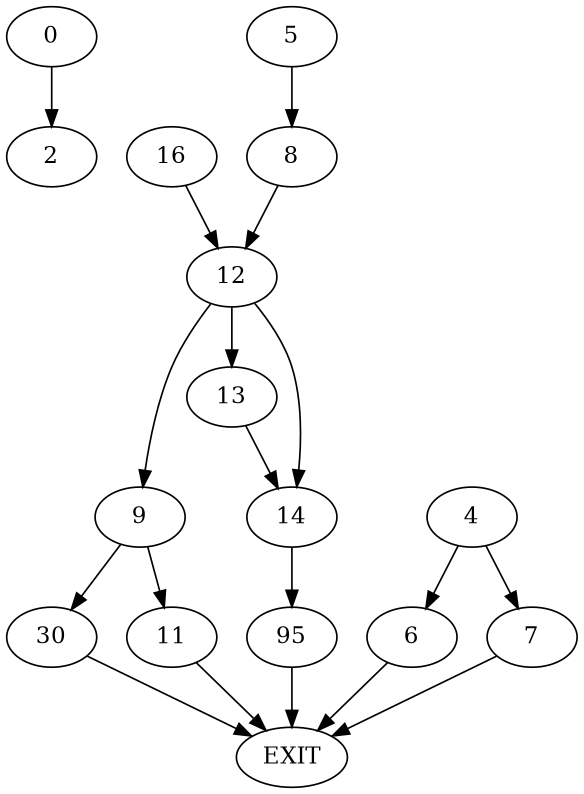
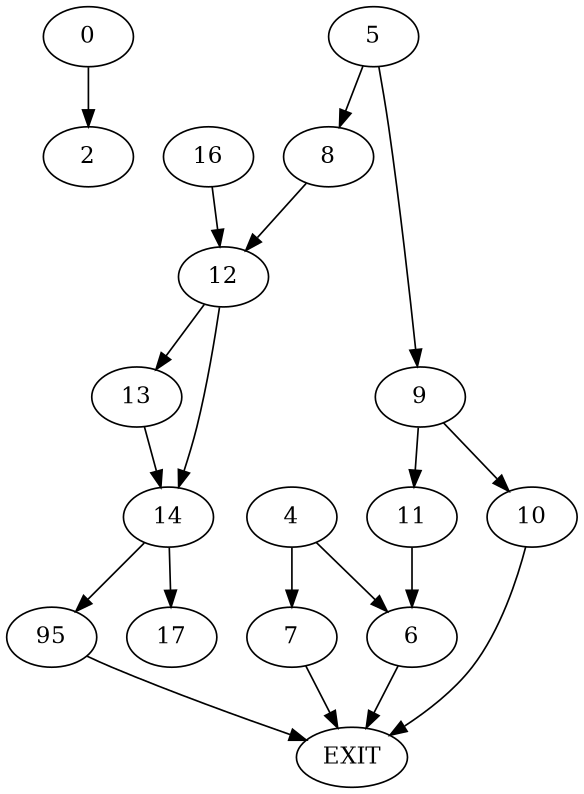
edge "12" -> "9": now "5" -> "9"
node "30": label "30" -> "10"
node "17": added
edge "11" -> "EXIT": now "11" -> "6"
